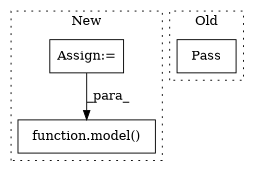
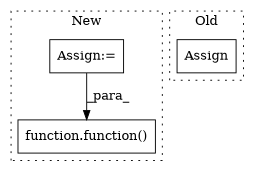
node "Pass": label "Pass" -> "Assign"
node "function.model()": label "function.model()" -> "function.function()"
